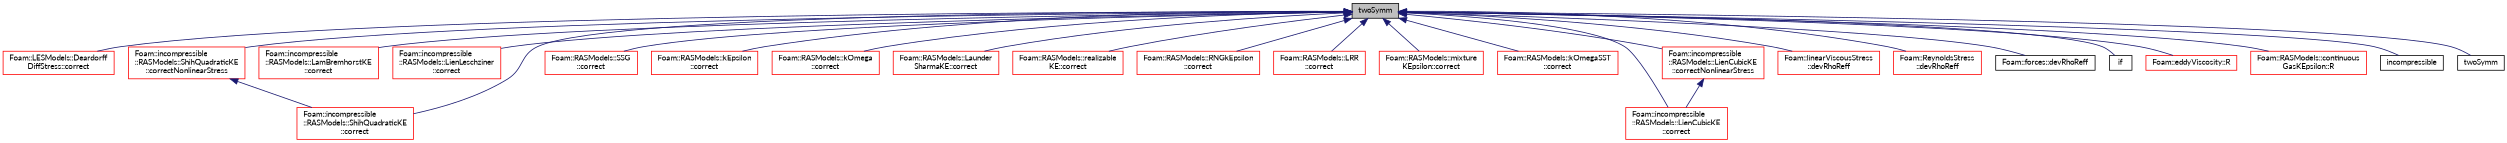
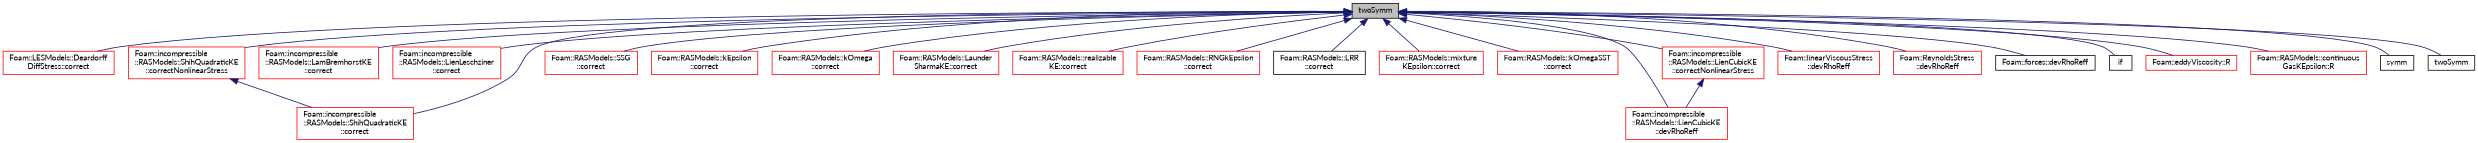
node "Foam::RASModels::LRR ::correct": color red -> black
node "incompressible": label "incompressible" -> "symm"
node "Foam::incompressible ::RASModels::LienCubicKE ::correct": label "Foam::incompressible ::RASModels::LienCubicKE ::correct" -> "Foam::incompressible ::RASModels::LienCubicKE ::devRhoReff"
